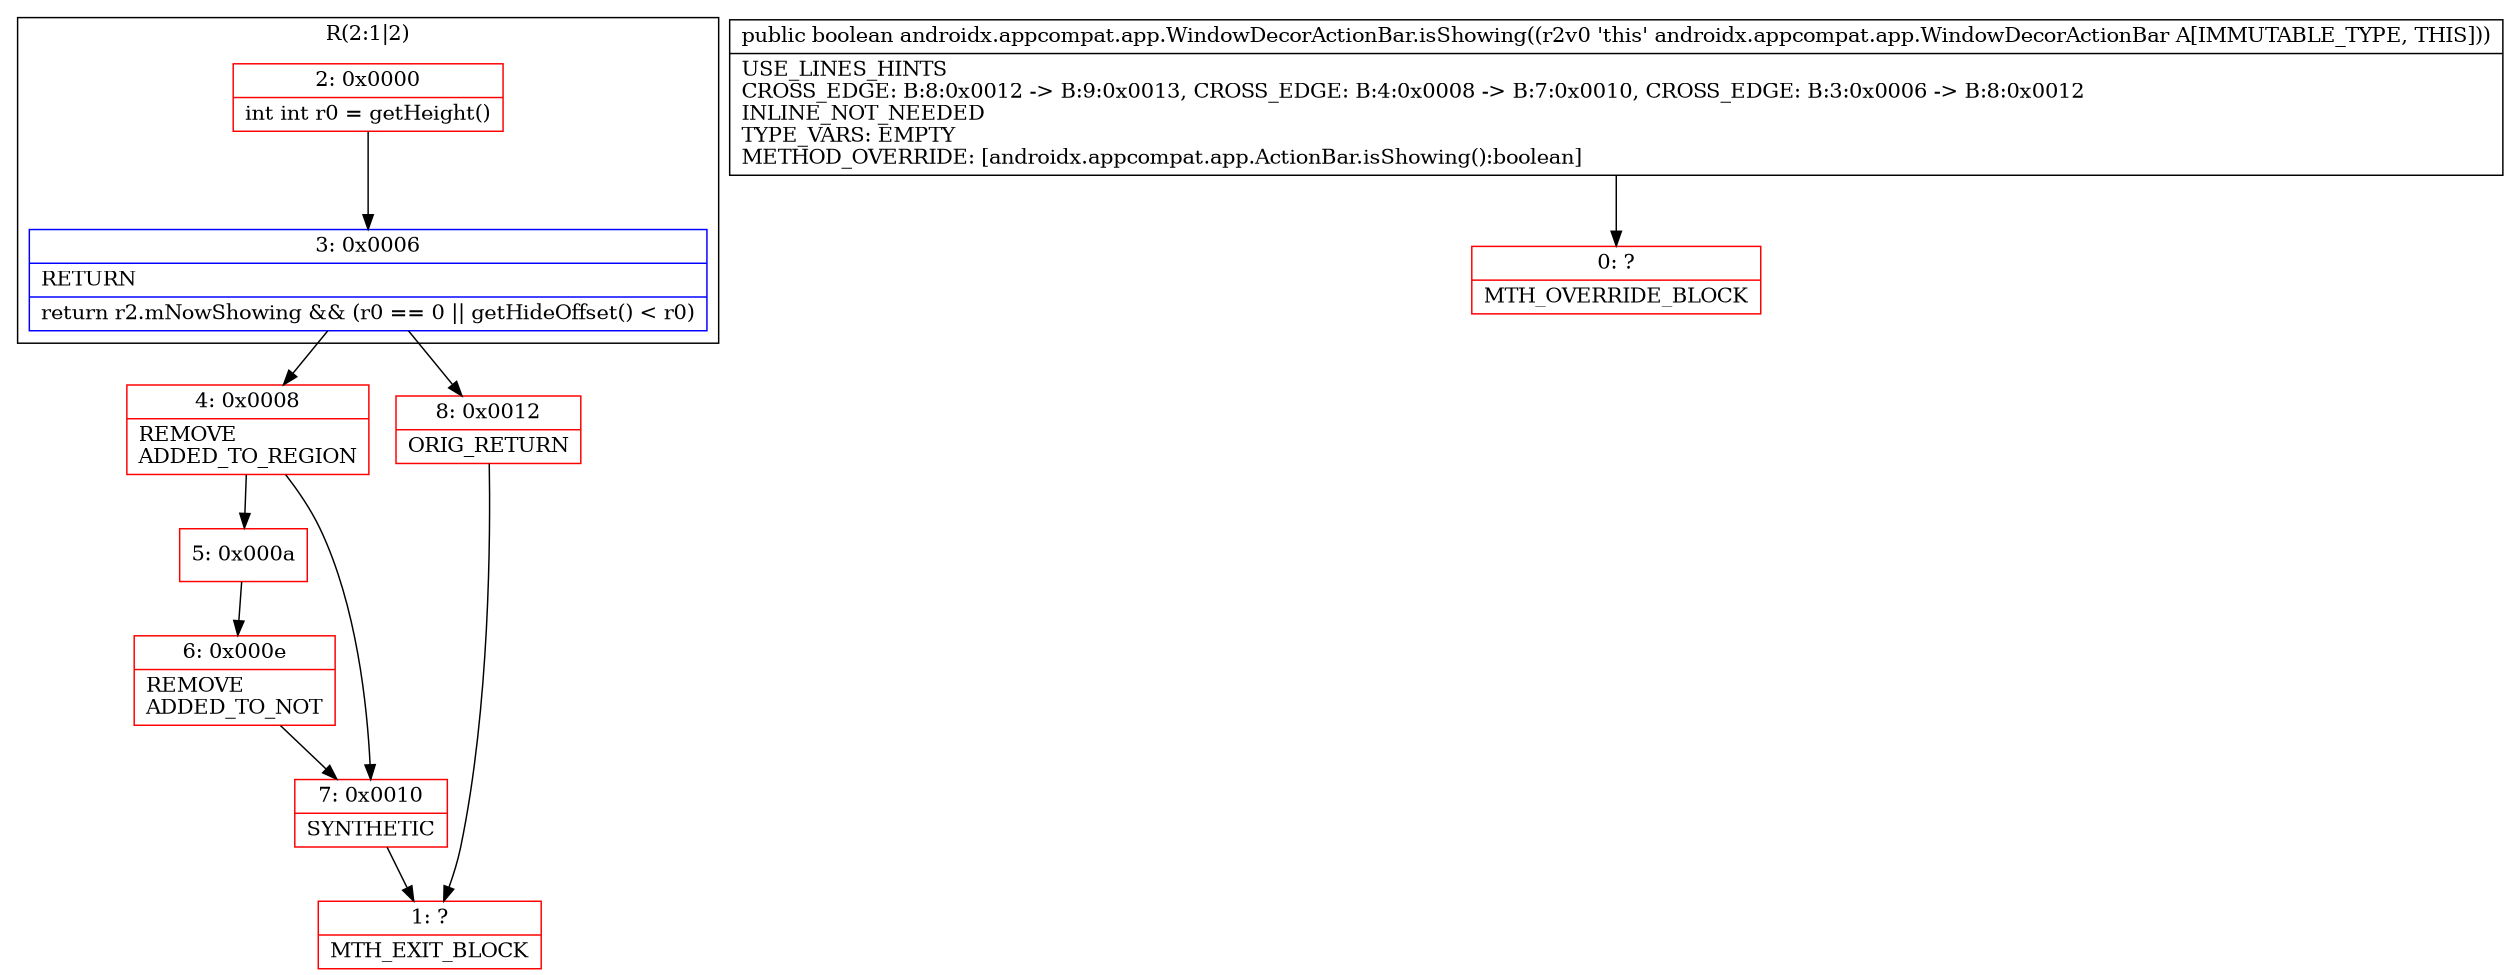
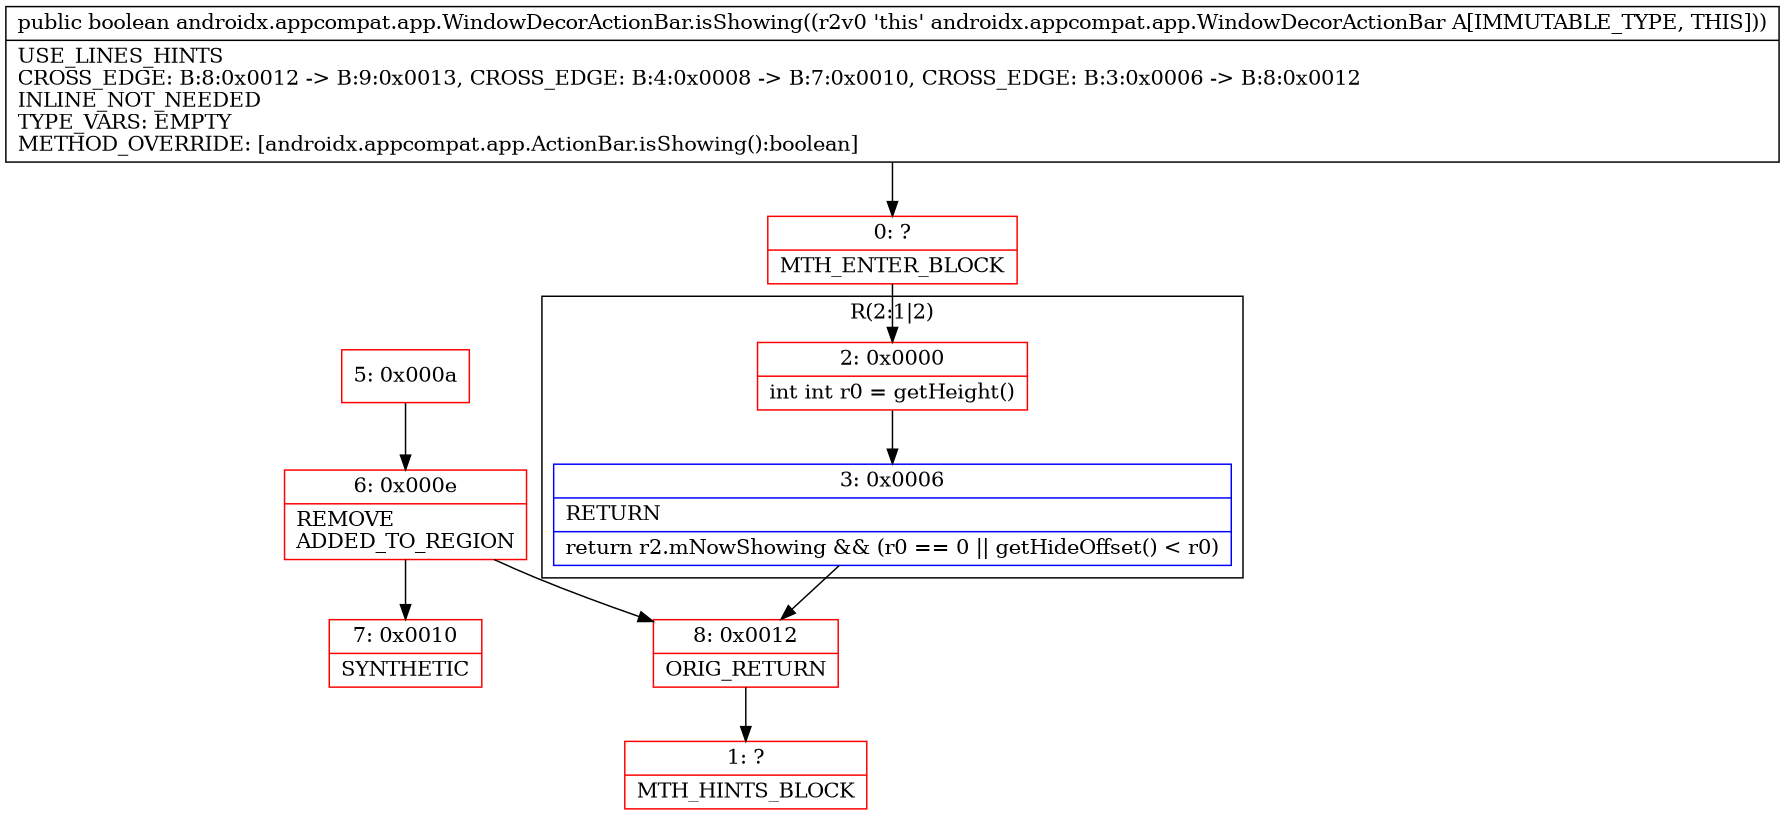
node "0: ?": text "MTH_OVERRIDE_BLOCK" -> "MTH_ENTER_BLOCK"
edge "0: ?" -> "2: 0x0000": added
node "4: 0x0008": removed
edge "6: 0x000e" -> "8: 0x0012": added
node "6: 0x000e": text "ADDED_TO_NOT" -> "ADDED_TO_REGION"
edge "7: 0x0010" -> "1: ?": removed
node "1: ?": text "MTH_EXIT_BLOCK" -> "MTH_HINTS_BLOCK"
